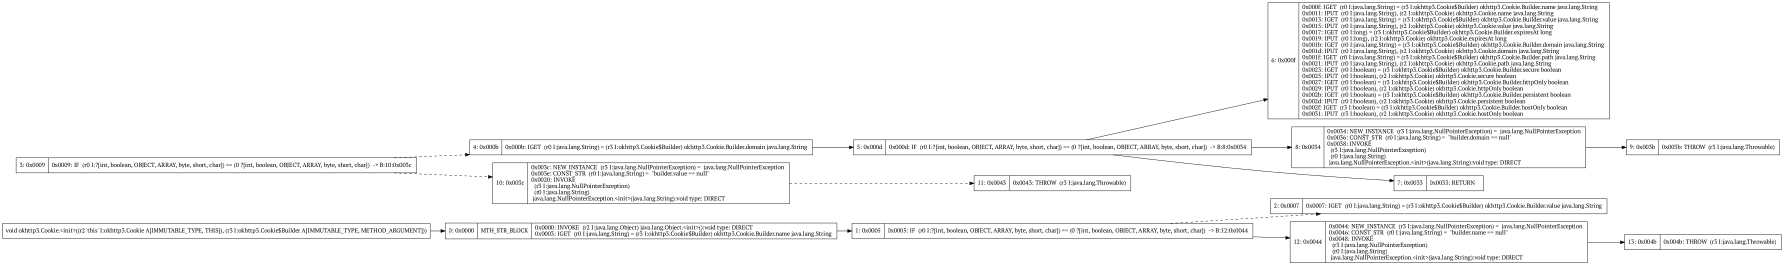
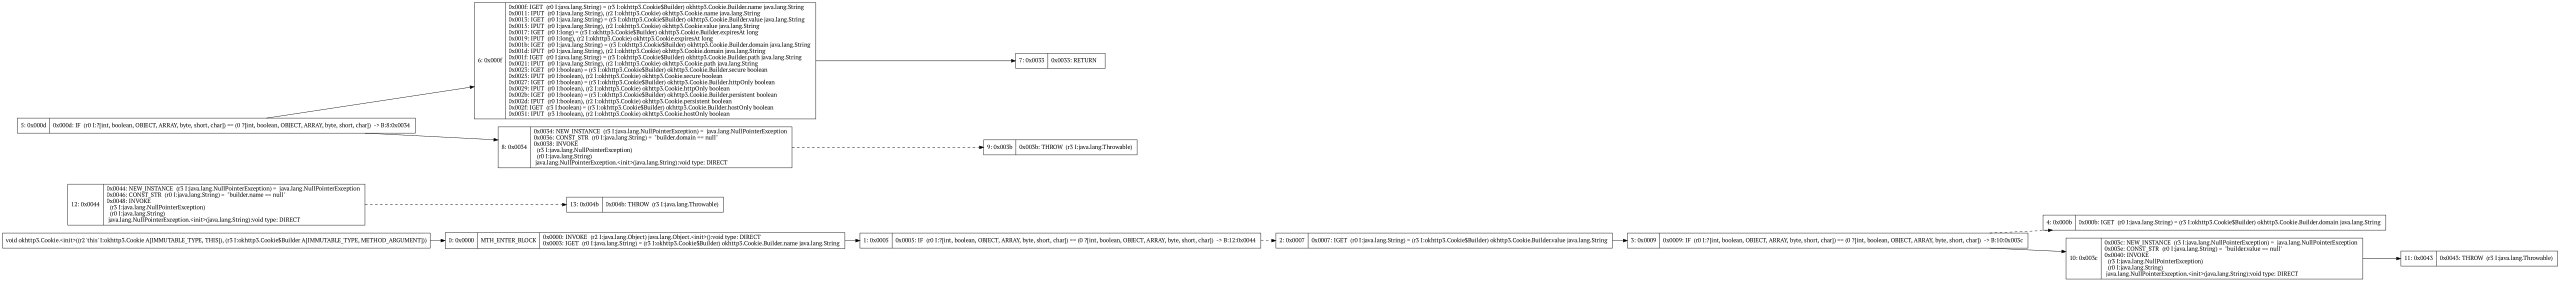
edge "4: 0x000b" -> "5: 0x000d": removed
edge "8: 0x0034" -> "9: 0x003b": style solid -> dashed
edge "5: 0x000d" -> "7: 0x0033": now "6: 0x000f" -> "7: 0x0033"
edge "3: 0x0009" -> "10: 0x003c": style dashed -> solid
node "10: 0x003c": text "0x0020: INVOKE" -> "0x0040: INVOKE"
edge "10: 0x003c" -> "11: 0x0043": style dashed -> solid
node "0: 0x0000": text "MTH_STR_BLOCK" -> "MTH_ENTER_BLOCK"
edge "1: 0x0005" -> "12: 0x0044": removed
edge "2: 0x0007" -> "3: 0x0009": added
edge "12: 0x0044" -> "13: 0x004b": style solid -> dashed
